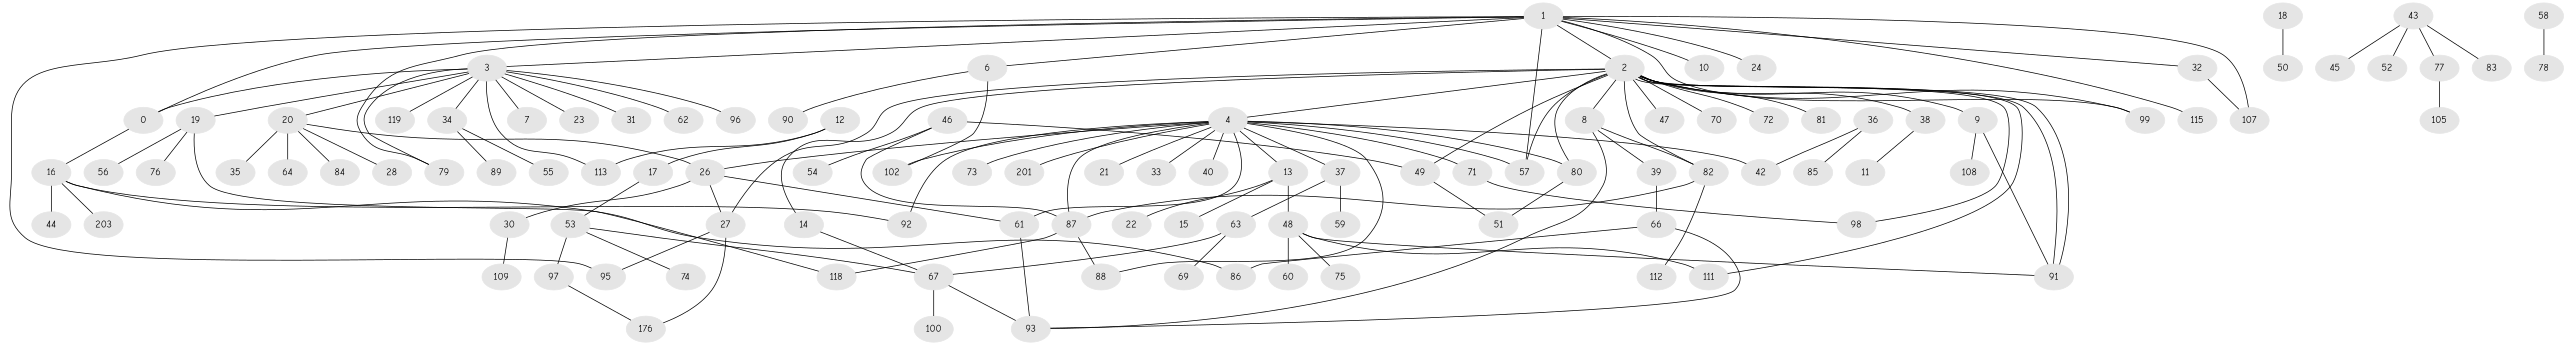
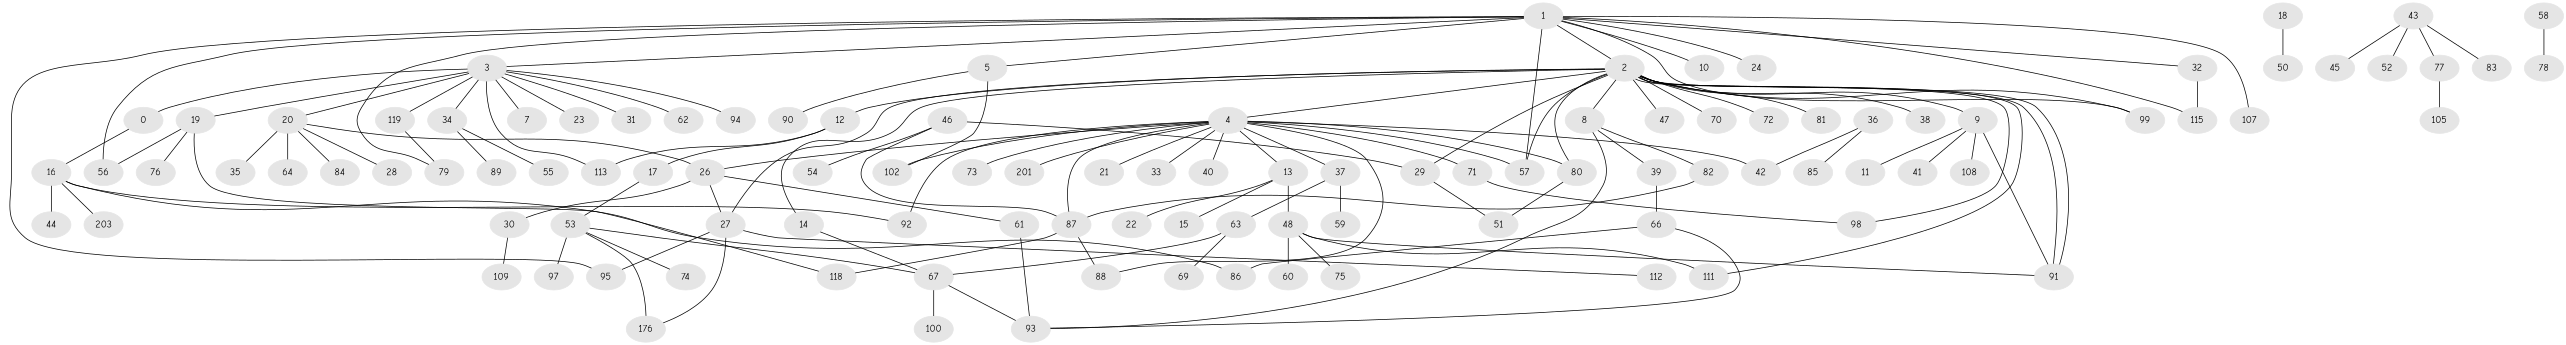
edge "1" -- "0": now "1" -- "56"
node "6": label "6" -> "5"
edge "32" -- "107": now "32" -- "115"
edge "3" -- "79": now "119" -- "79"
node "96": label "96" -> "94"
edge "2" -- "82": now "2" -- "12"
edge "38" -- "11": now "9" -- "11"
node "49": label "49" -> "29"
node "41": added
edge "4" -- "61": removed
edge "82" -- "112": now "27" -- "112"
edge "97" -- "176": now "53" -- "176"
